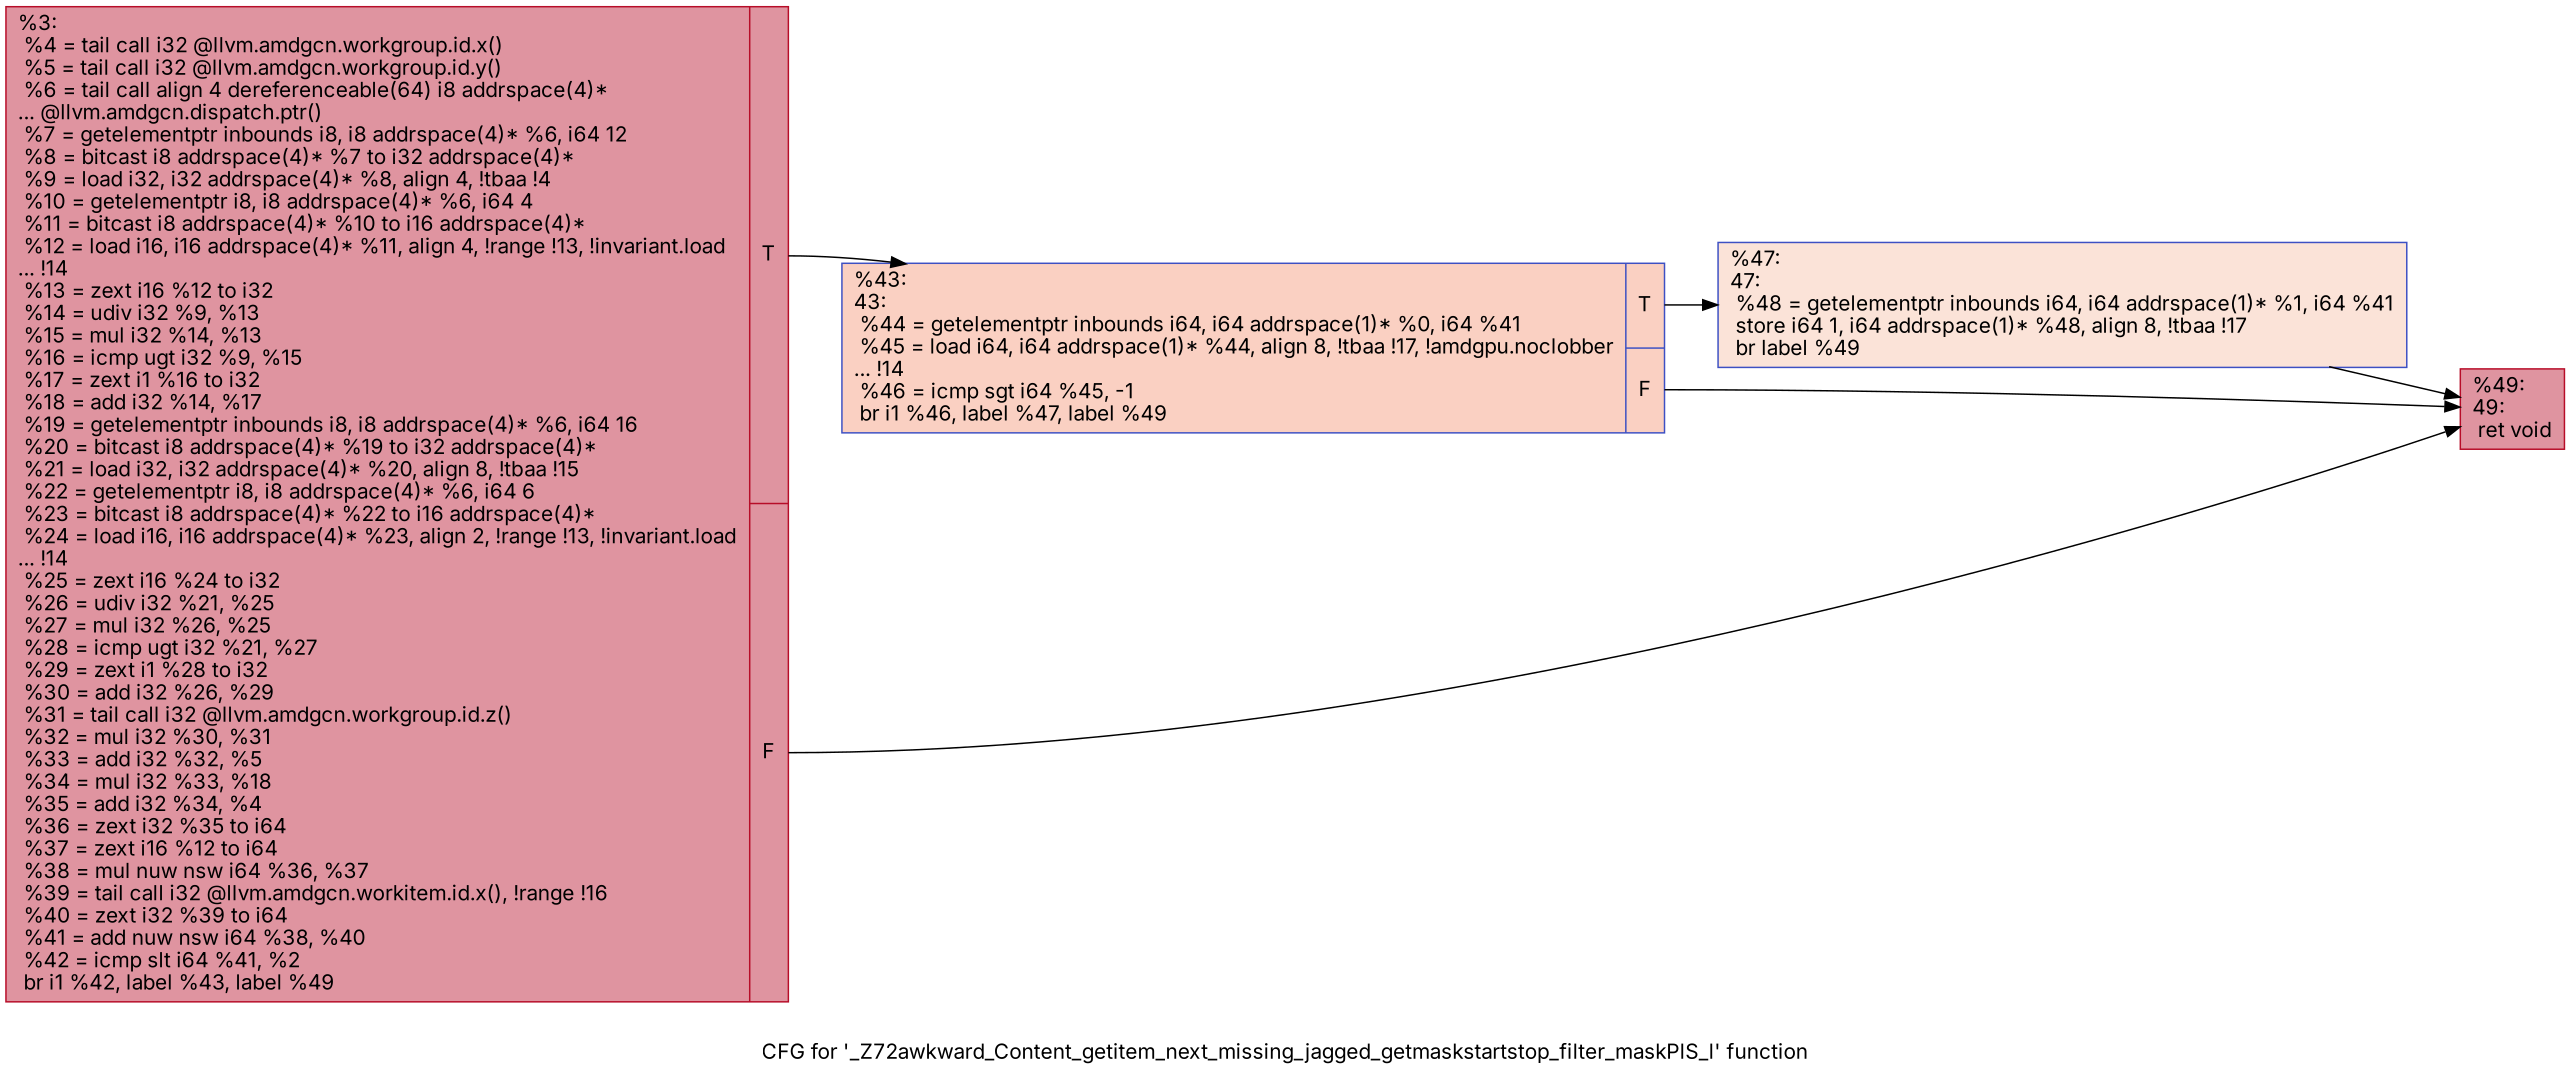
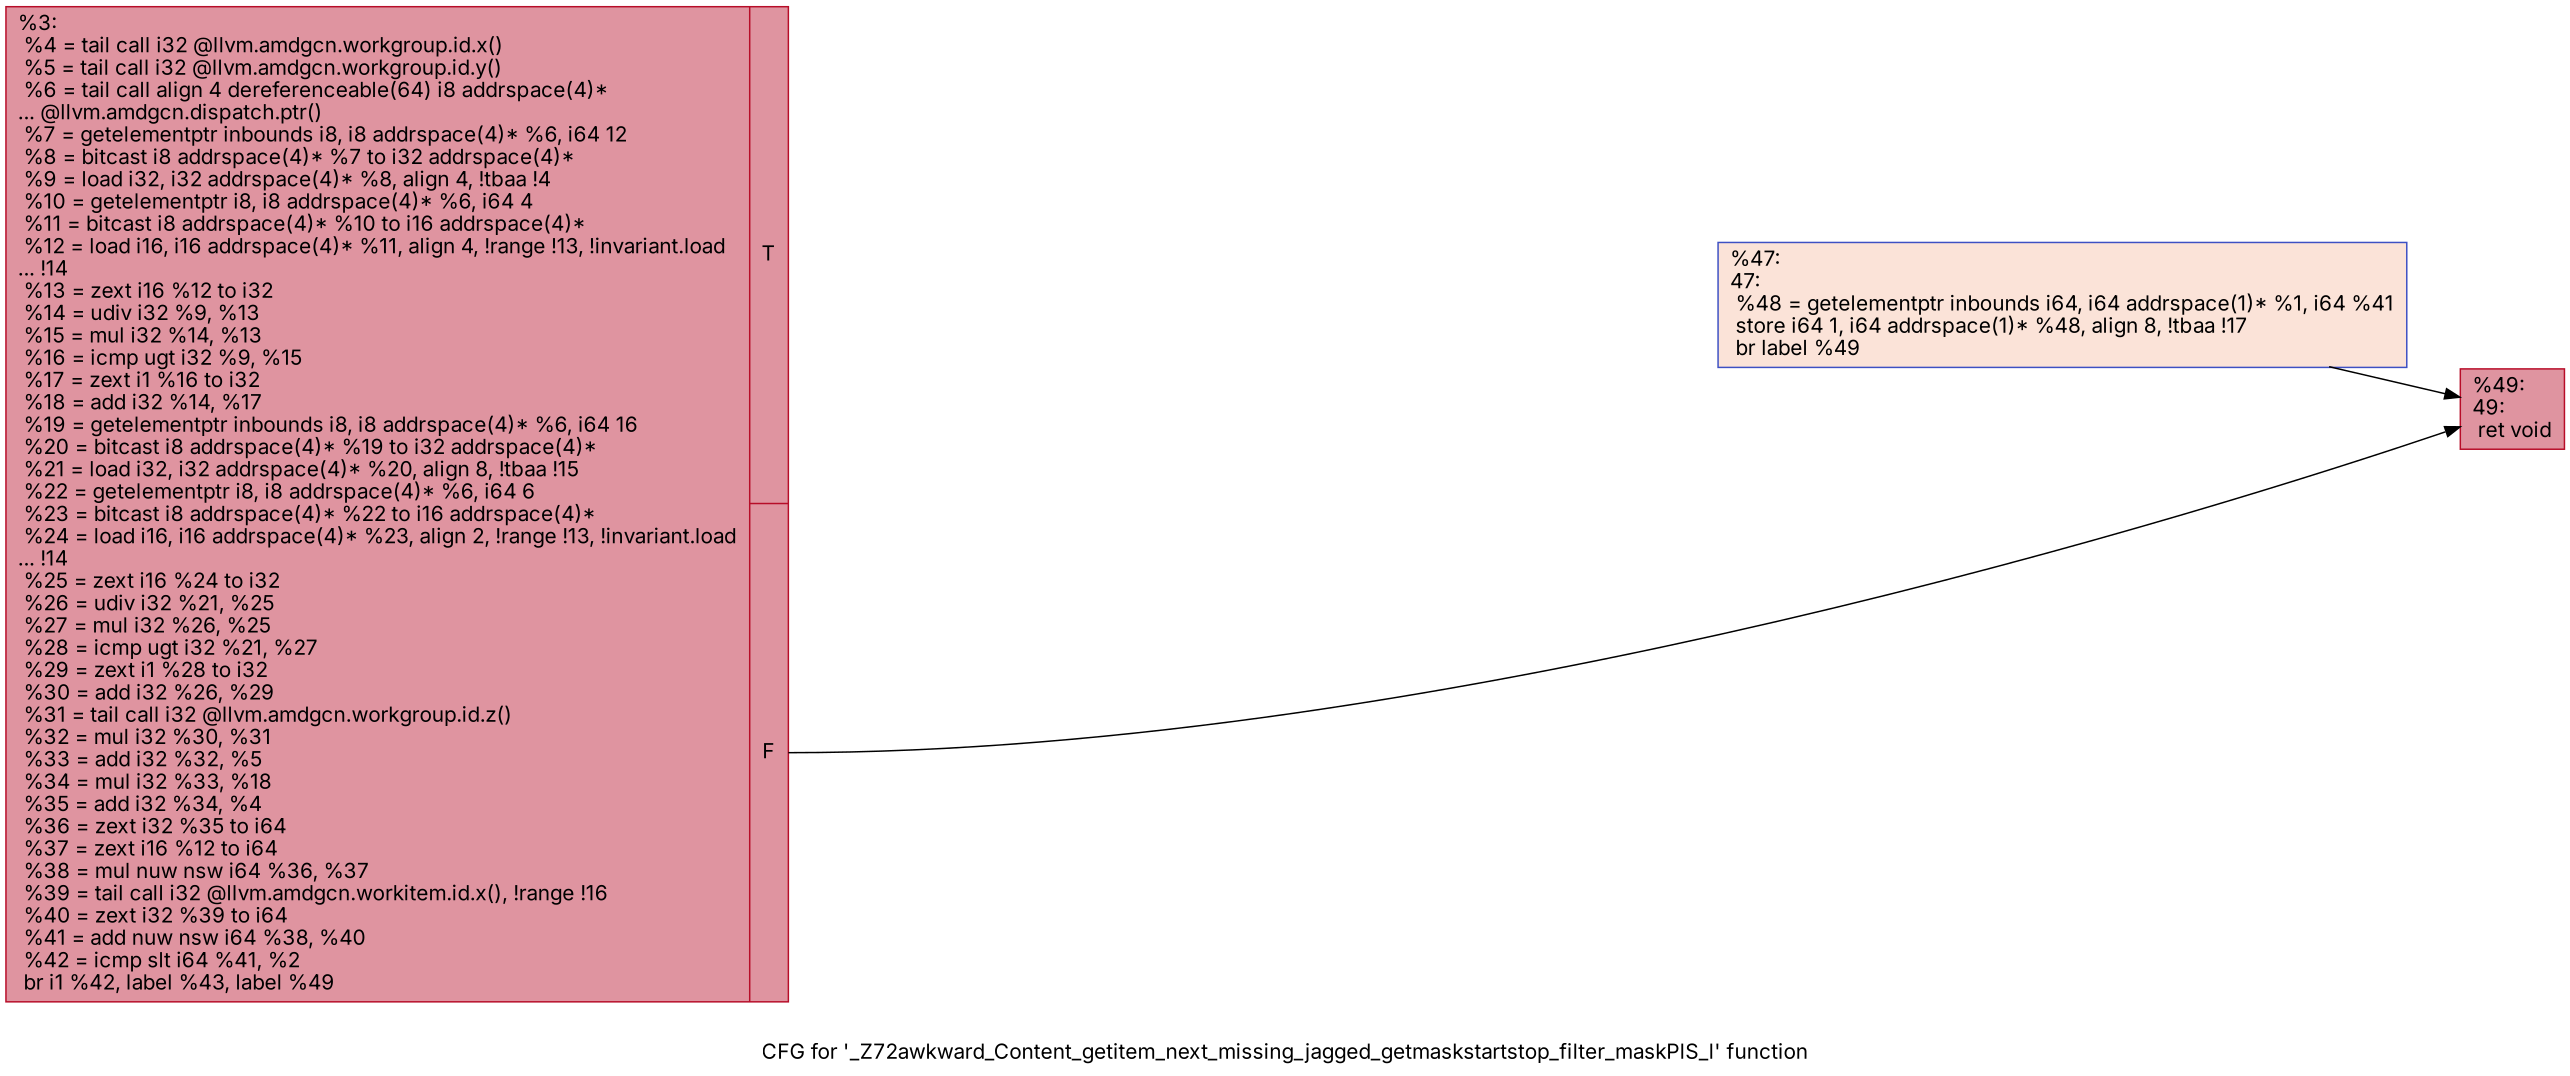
node "%43:": removed
